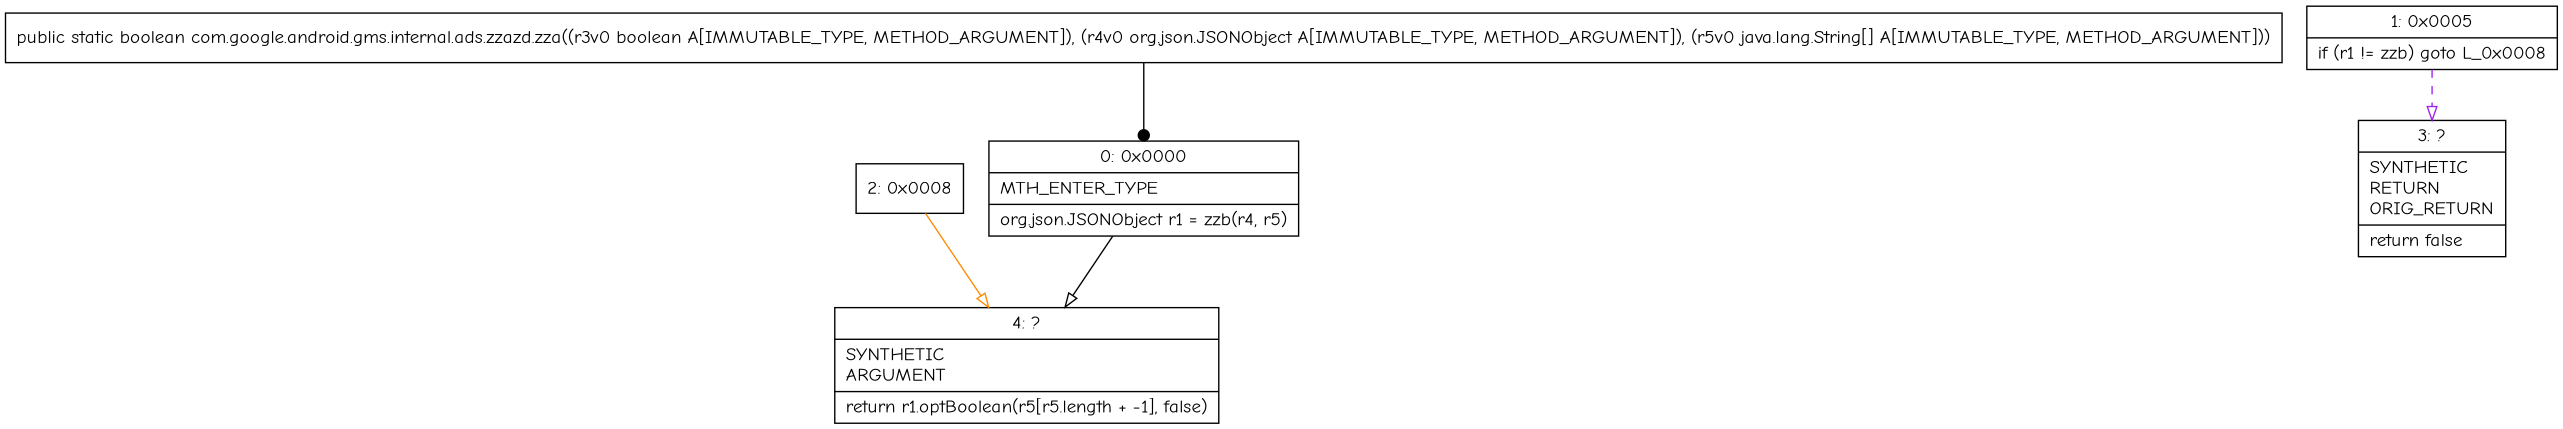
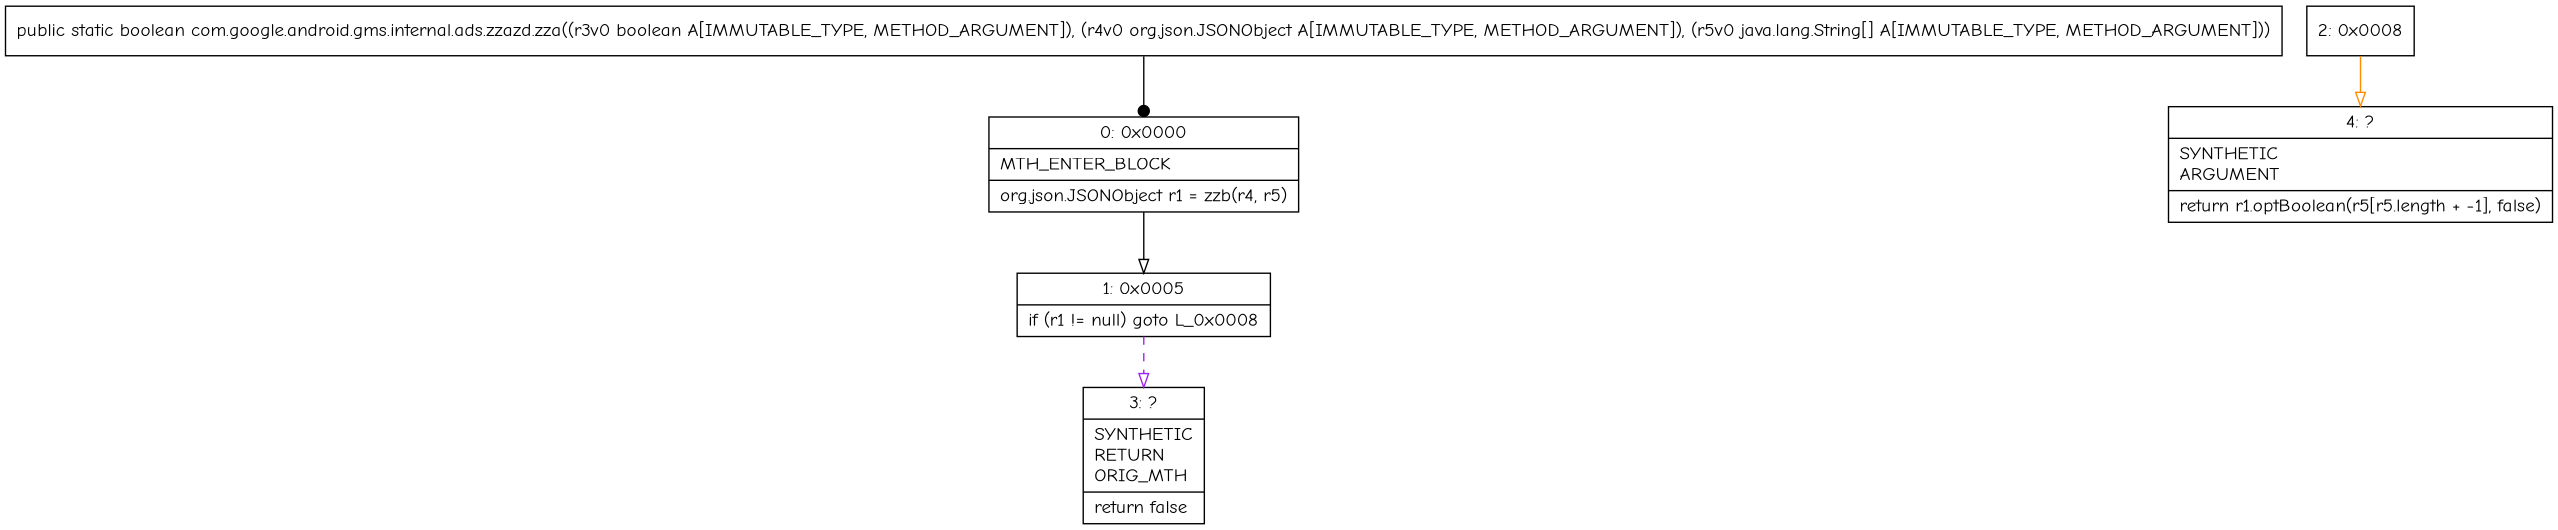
node "1: 0x0005": text "if (r1 != zzb) goto L_0x0008" -> "if (r1 != null) goto L_0x0008"
node "0: 0x0000": text "MTH_ENTER_TYPE" -> "MTH_ENTER_BLOCK"
node "3: ?": text "ORIG_RETURN" -> "ORIG_MTH"
edge "0: 0x0000" -> "4: ?": now "0: 0x0000" -> "1: 0x0005"
